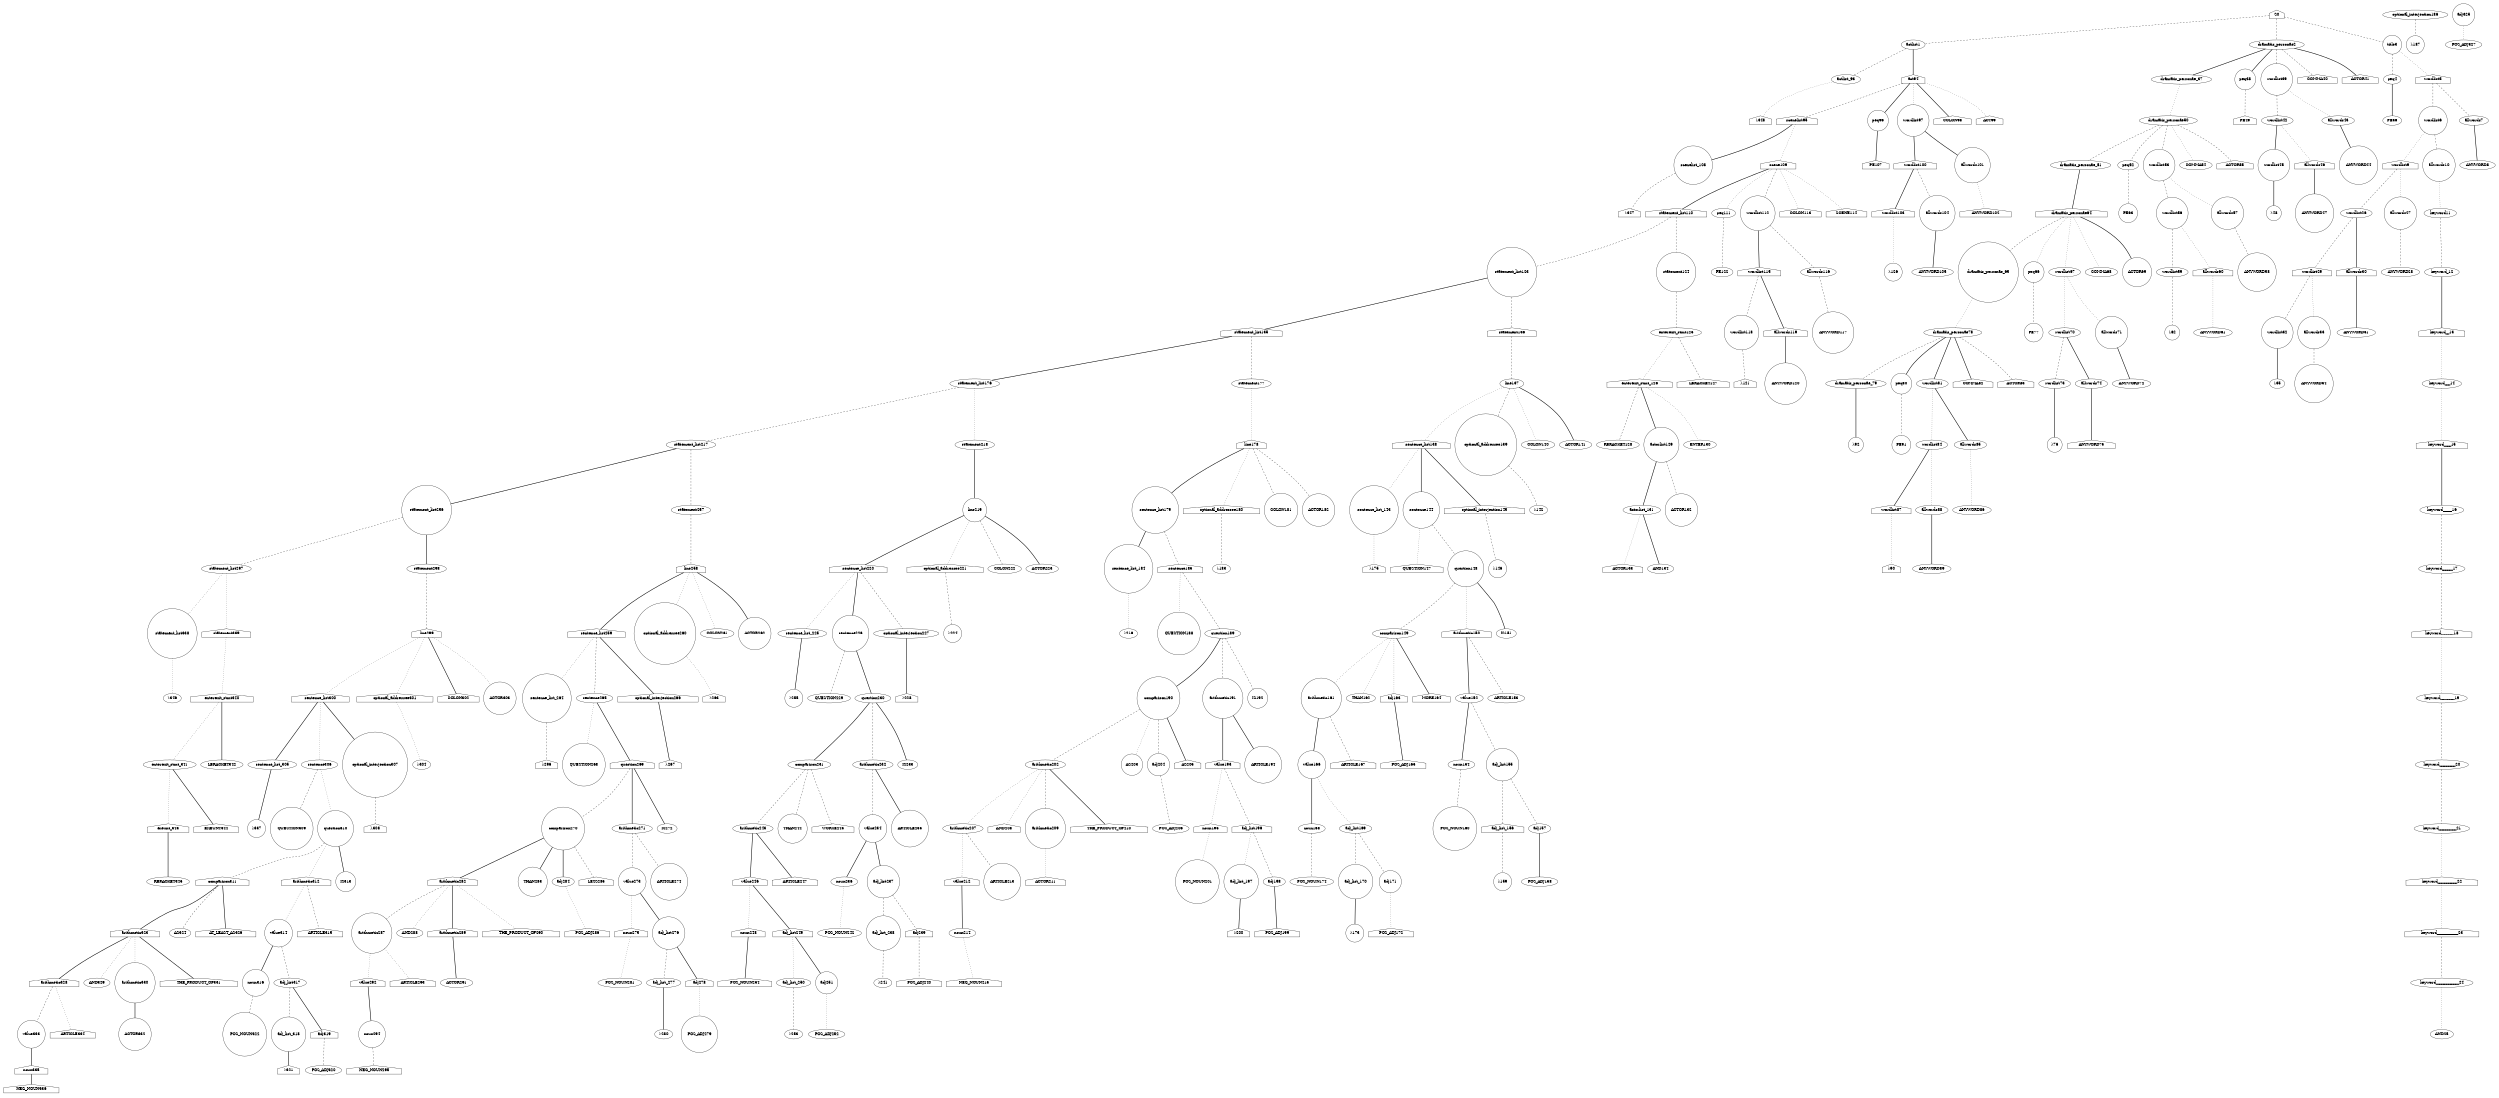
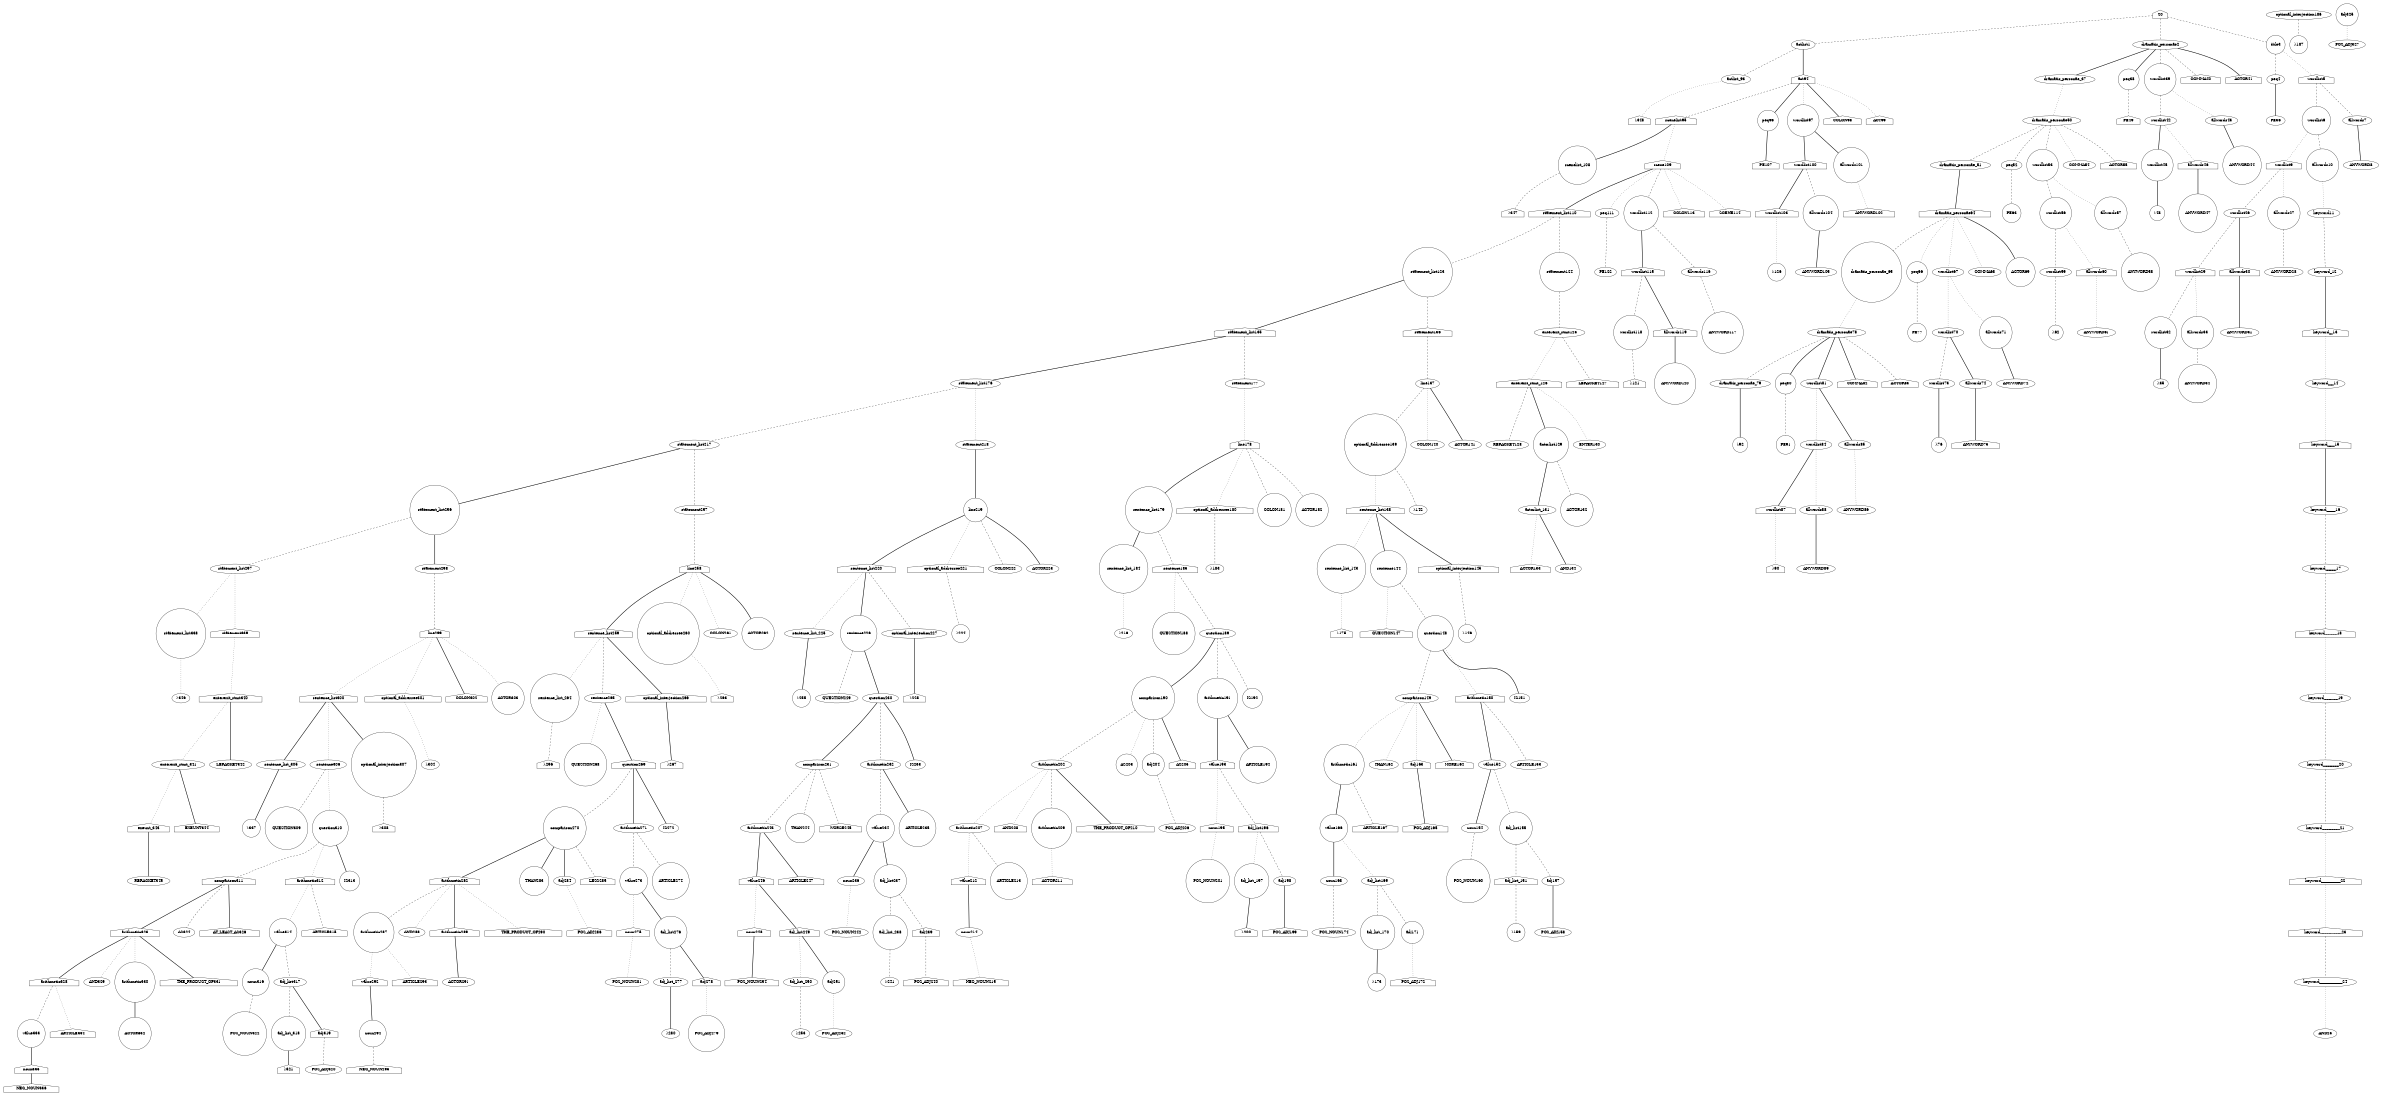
edge "line137" -- "sentence_list138": now "optional_addressee139" -- "sentence_list138"
node "adj_list_156": label "adj_list_156" -> "adj_list_151"
